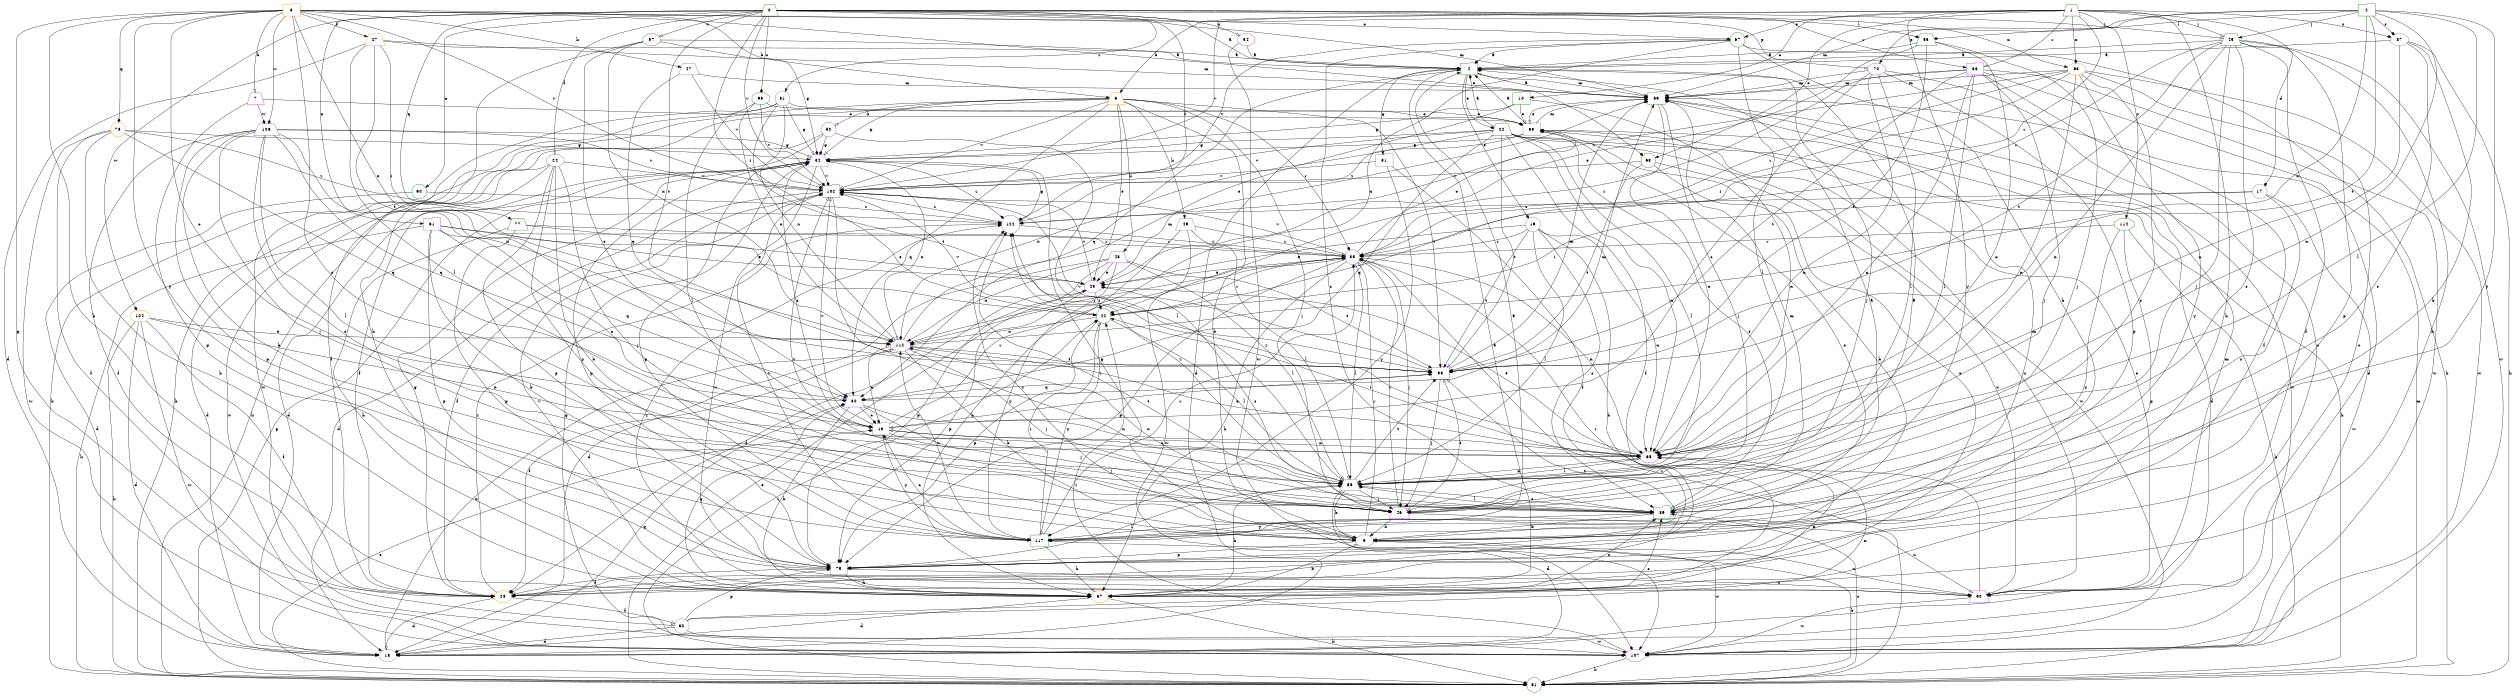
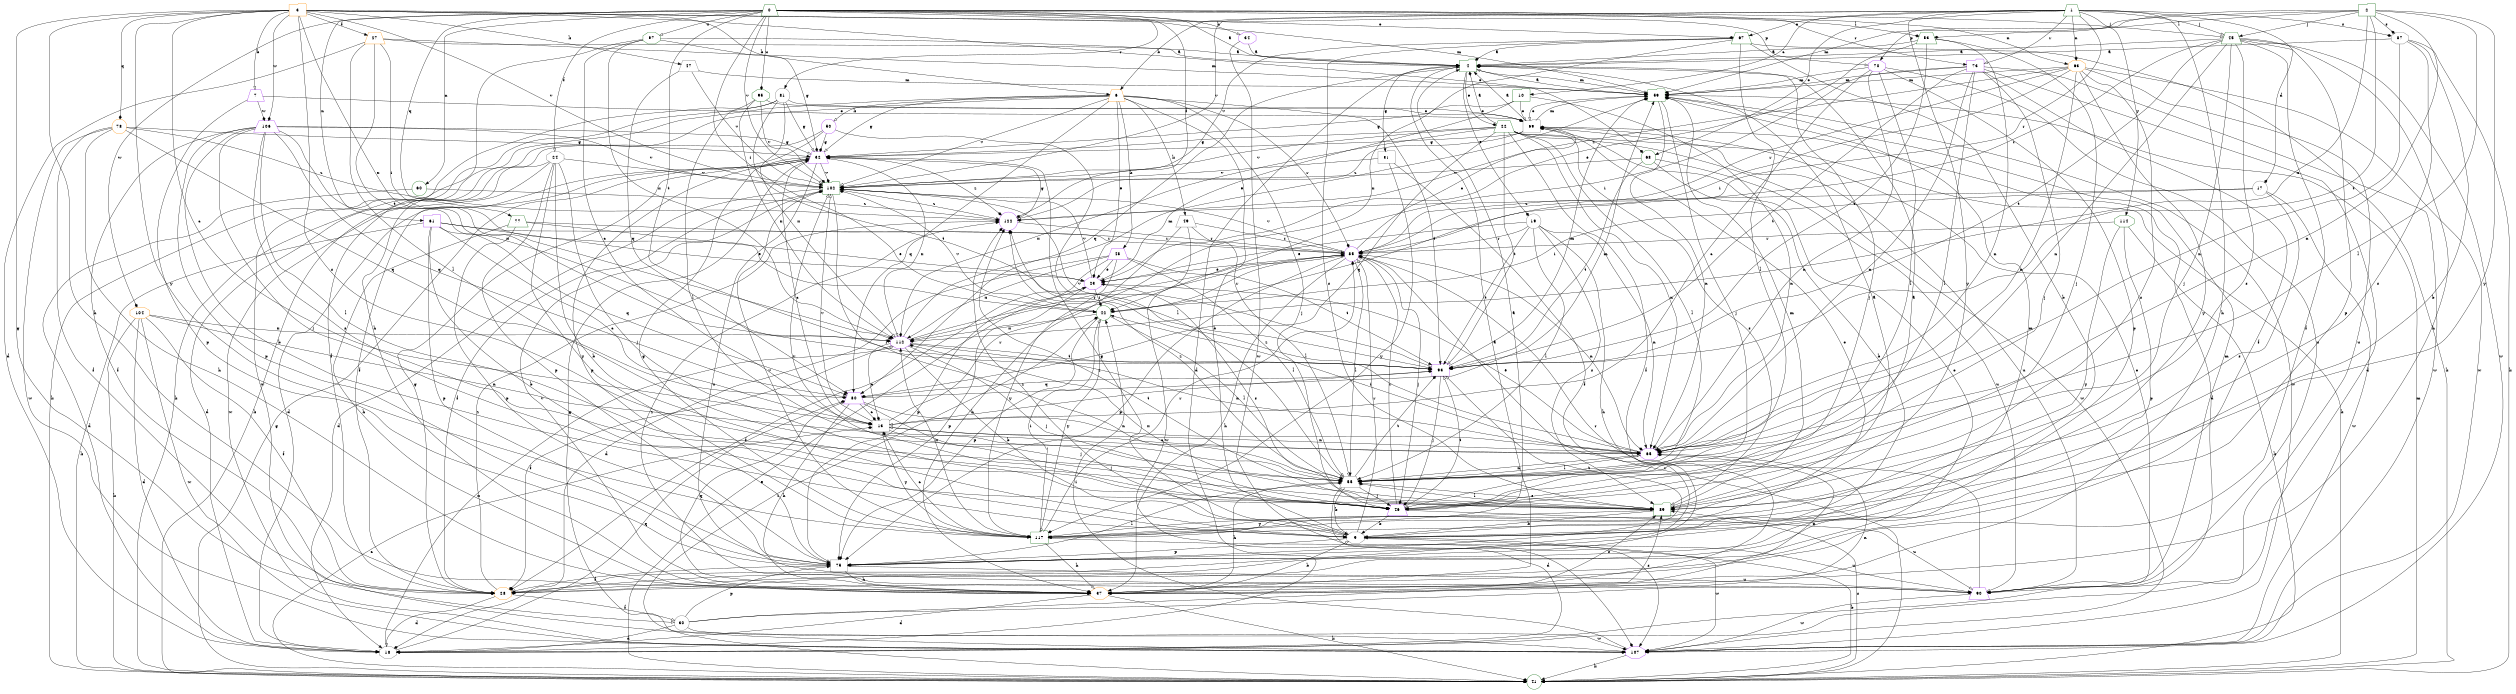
node "67": shape circle -> trapezium
node "83": label "83" -> "73"
node "51": label "51" -> "41"
